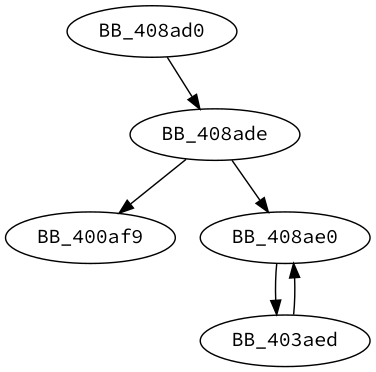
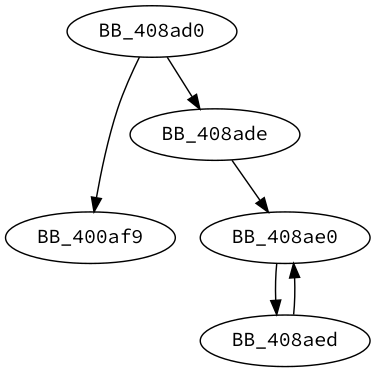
edge "BB_408ade" -> "BB_400af9": now "BB_408ad0" -> "BB_400af9"
node "BB_403aed": label "BB_403aed" -> "BB_408aed"
